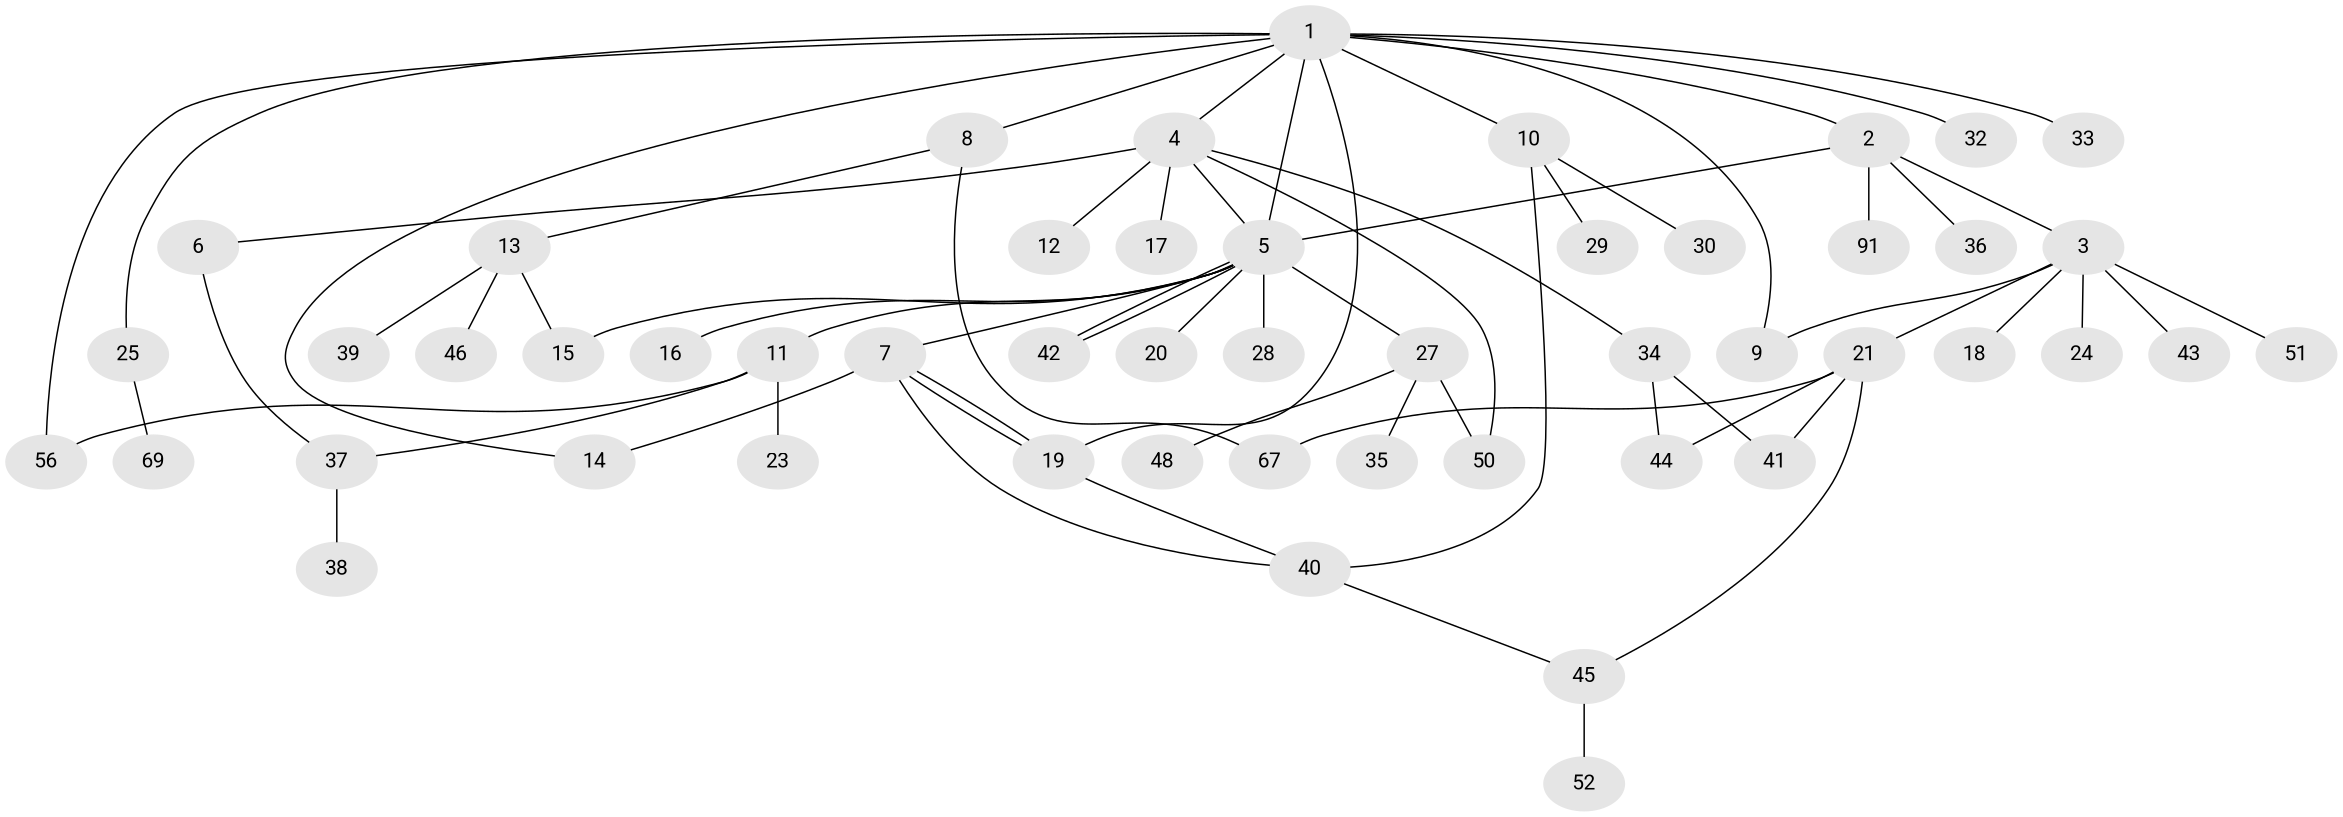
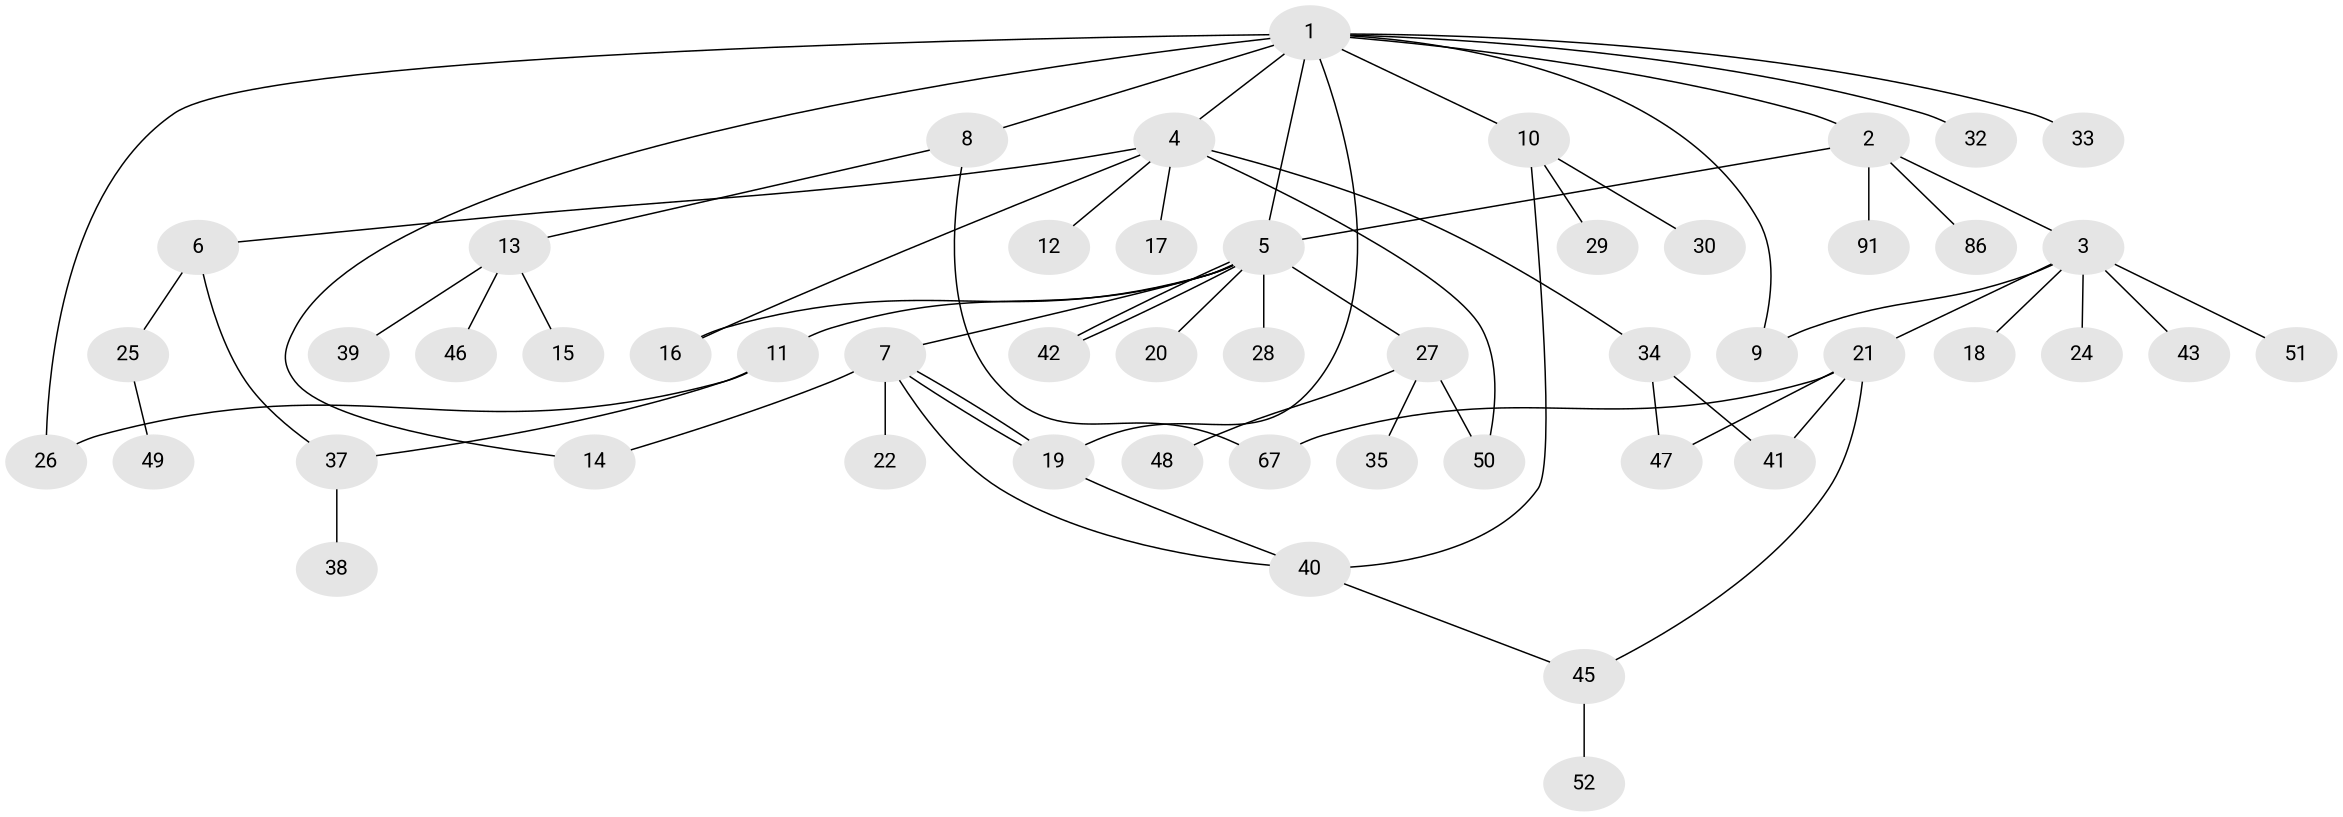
edge "1" -- "25": now "6" -- "25"
edge "4" -- "5": now "4" -- "16"
node "36": label "36" -> "86"
edge "5" -- "15": removed
node "56": label "56" -> "26"
node "69": label "69" -> "49"
node "23": removed
node "22": added
node "44": label "44" -> "47"
